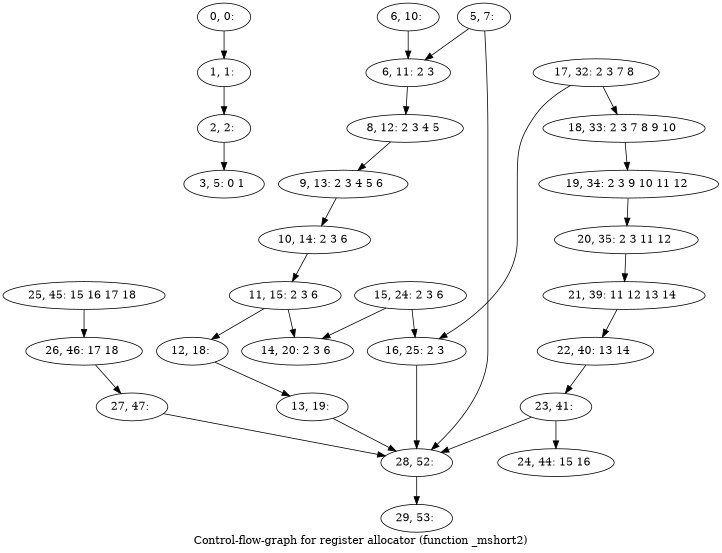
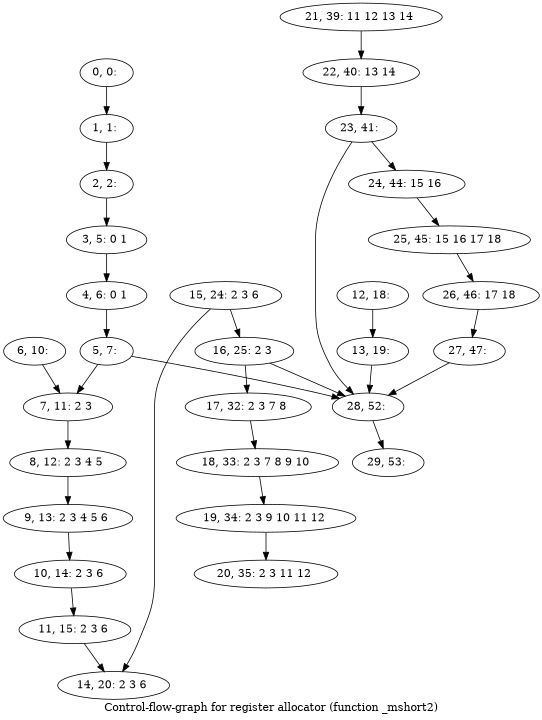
node "6, 11: 2 3": label "6, 11: 2 3" -> "7, 11: 2 3"
edge "24, 44: 15 16" -> "25, 45: 15 16 17 18": added
edge "17, 32: 2 3 7 8" -> "16, 25: 2 3": reversed
edge "20, 35: 2 3 11 12" -> "21, 39: 11 12 13 14": removed
node "4, 6: 0 1": added
edge "11, 15: 2 3 6" -> "12, 18:": removed
